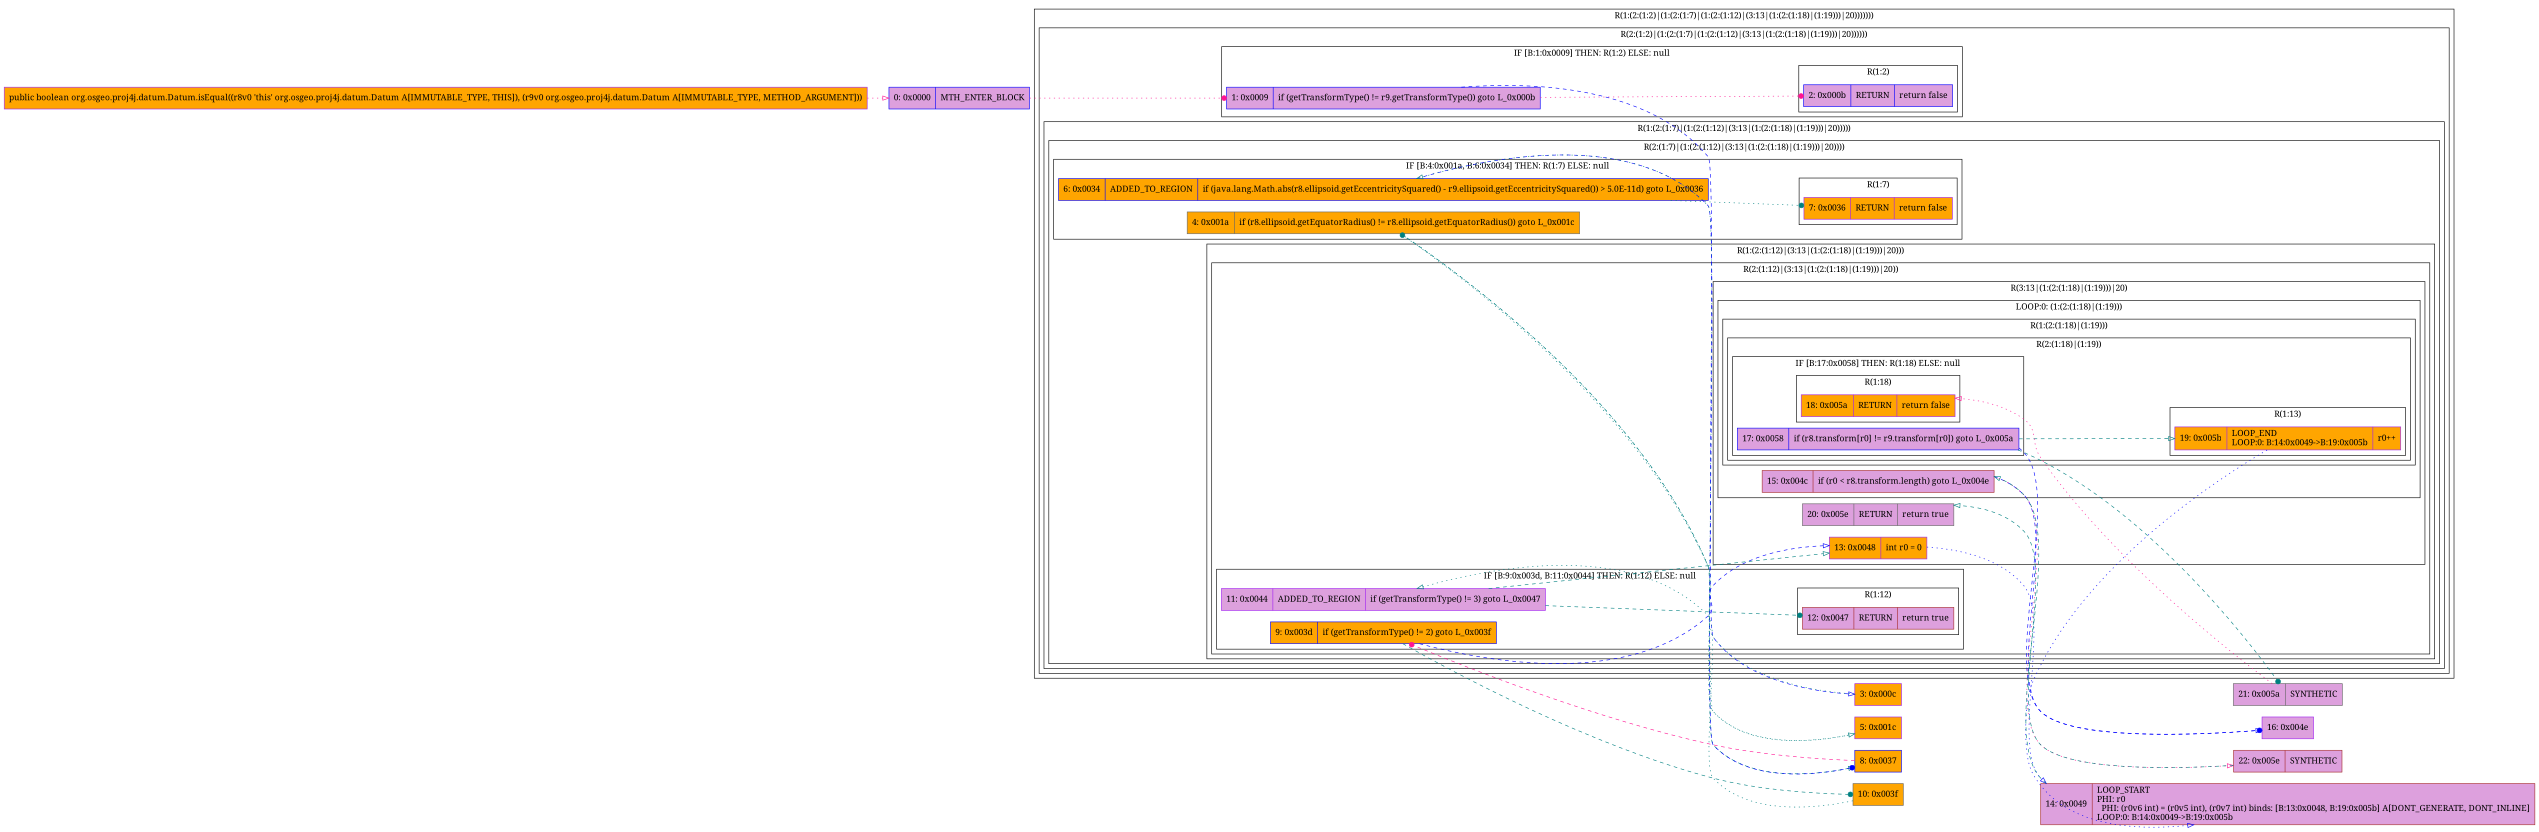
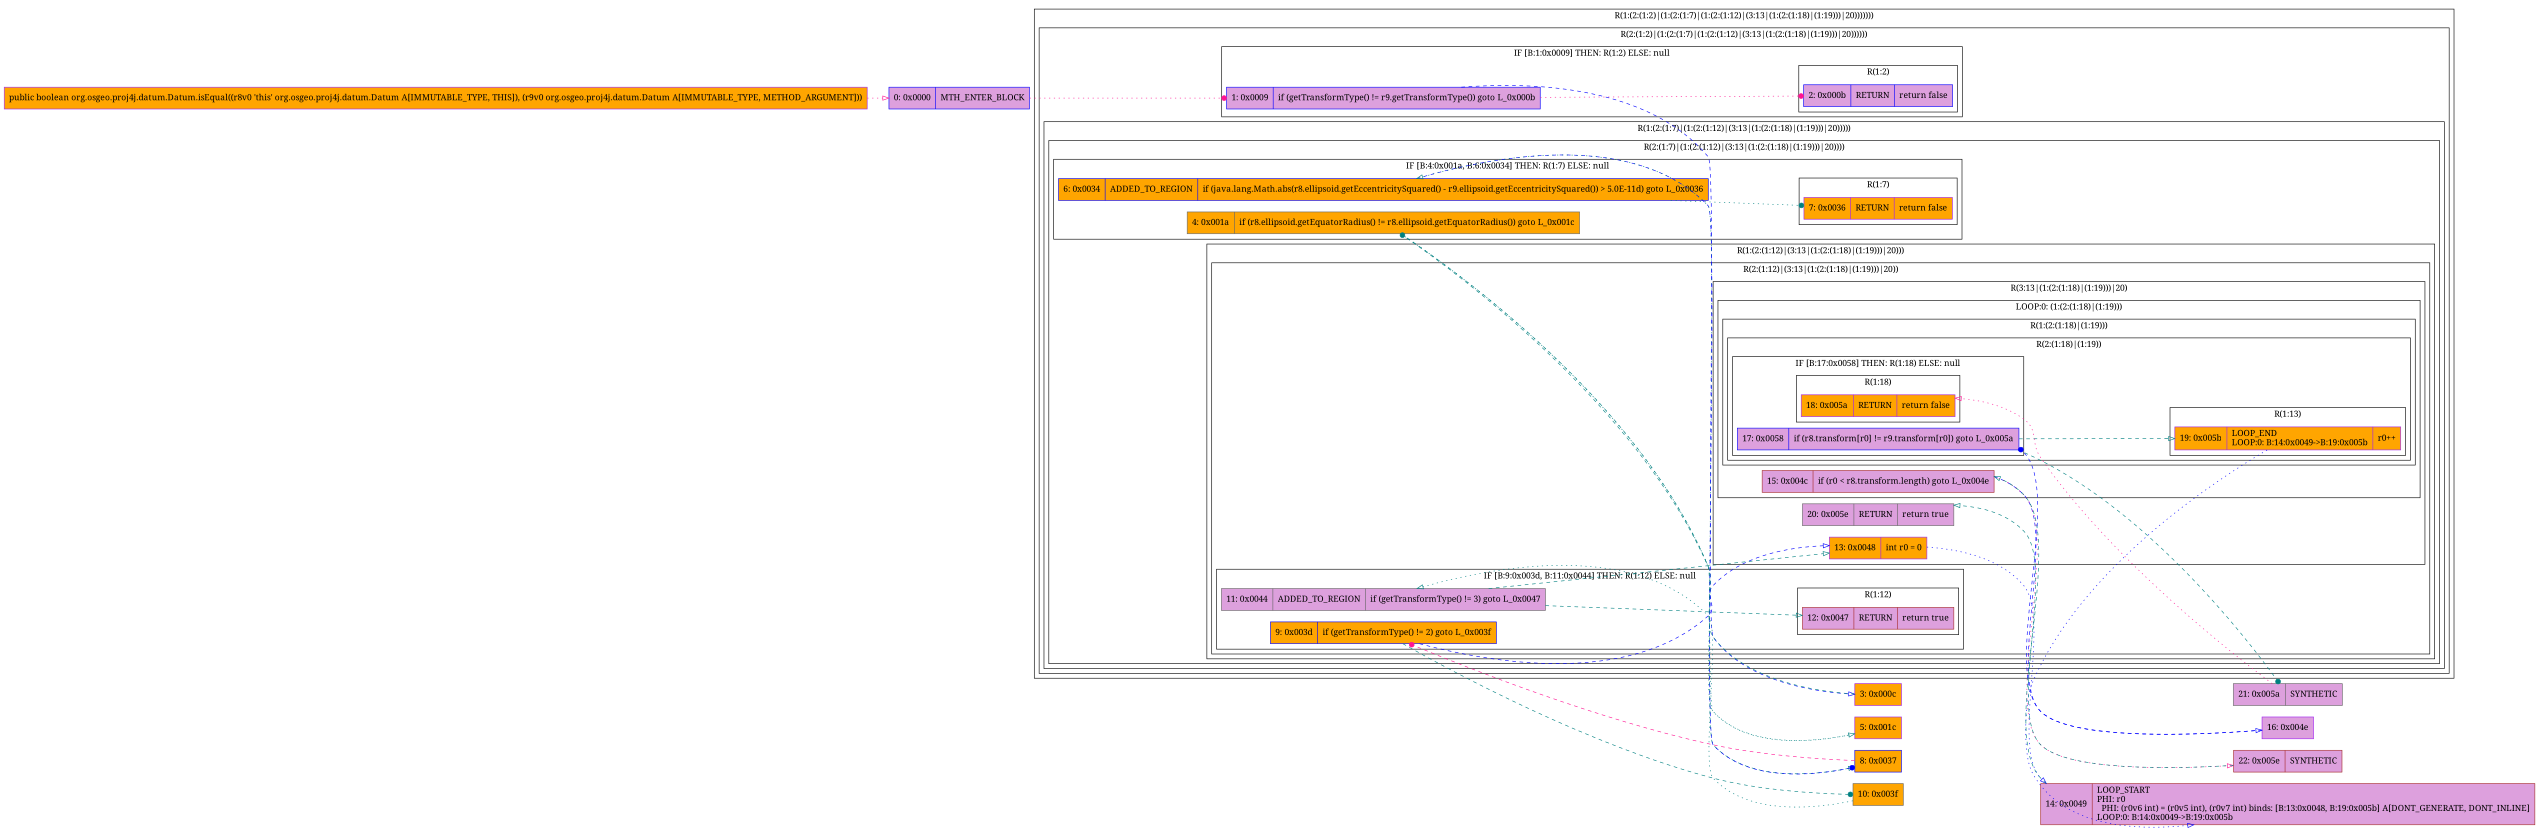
edge "3: 0x000c" -> "4: 0x001a": style dotted -> dashed
node "11: 0x0044": color purple -> gray40
edge "11: 0x0044" -> "12: 0x0047": arrowhead dot -> onormal
edge "17: 0x0058" -> "16: 0x004e": reversed
